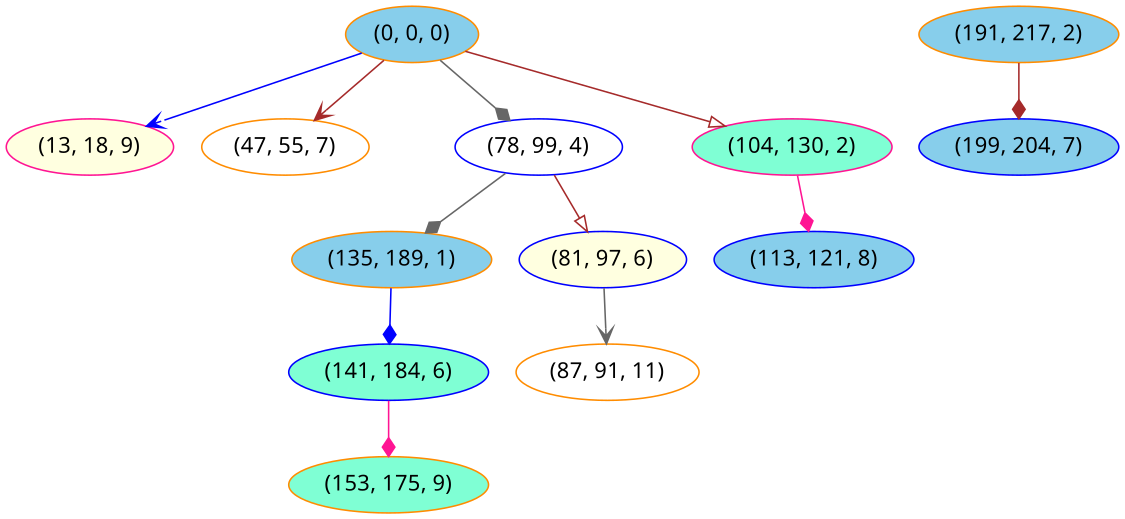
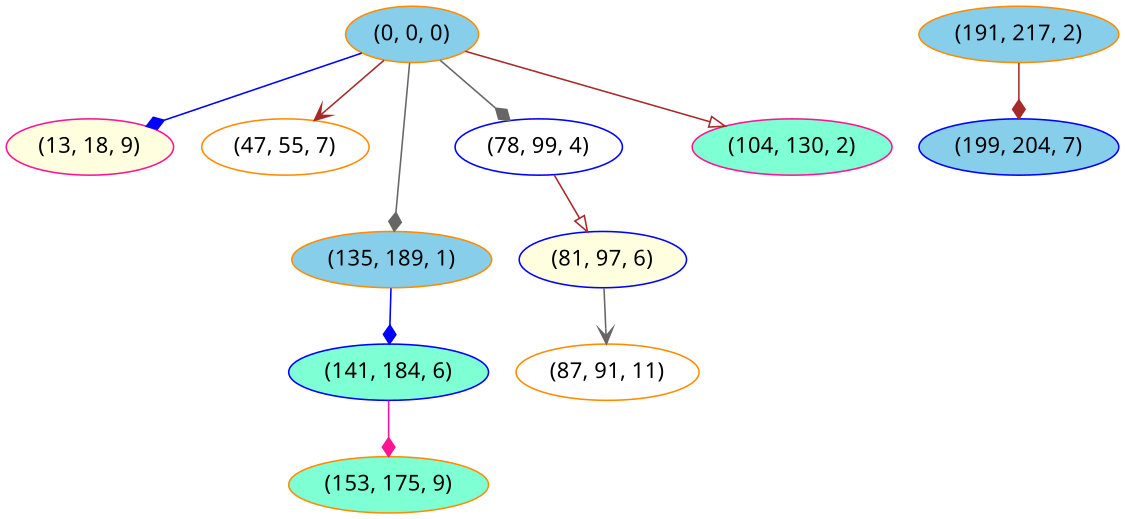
edge "(0, 0, 0)" -> "(13, 18, 9)": arrowhead vee -> diamond
edge "(78, 99, 4)" -> "(135, 189, 1)": now "(0, 0, 0)" -> "(135, 189, 1)"
node "(113, 121, 8)": removed
